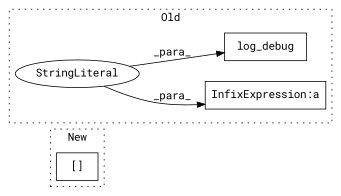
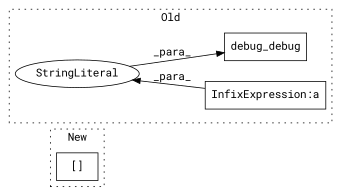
node "log_debug": label "log_debug" -> "debug_debug"
edge "StringLiteral" -> "InfixExpression:a": reversed
